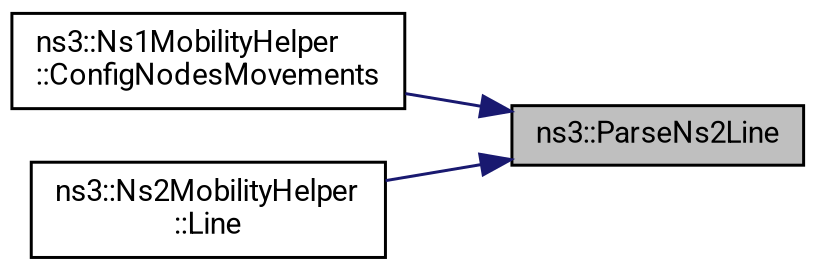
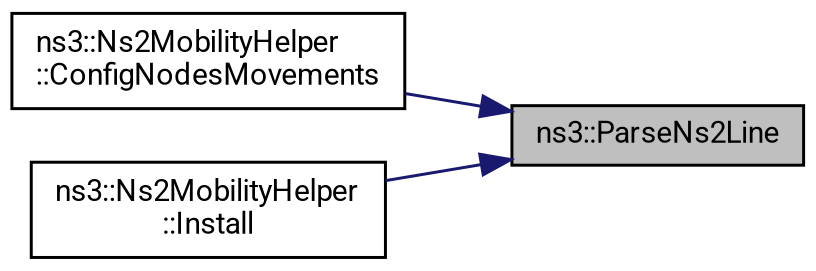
node "ns3::Ns1MobilityHelper ::ConfigNodesMovements": label "ns3::Ns1MobilityHelper ::ConfigNodesMovements" -> "ns3::Ns2MobilityHelper ::ConfigNodesMovements"
node "ns3::Ns2MobilityHelper ::Line": label "ns3::Ns2MobilityHelper ::Line" -> "ns3::Ns2MobilityHelper ::Install"
